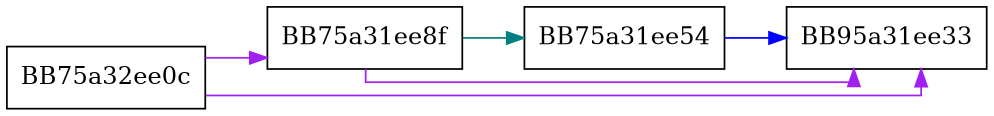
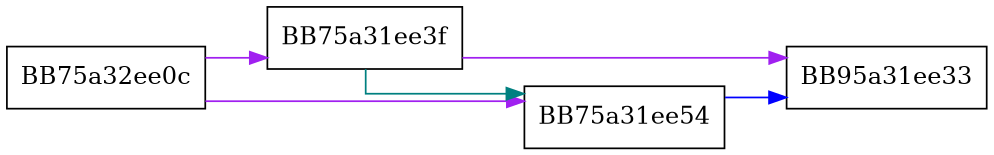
node "BB75a31ee8f": label "BB75a31ee8f" -> "BB75a31ee3f"
edge "BB75a32ee0c" -> "BB95a31ee33": now "BB75a32ee0c" -> "BB75a31ee54"
